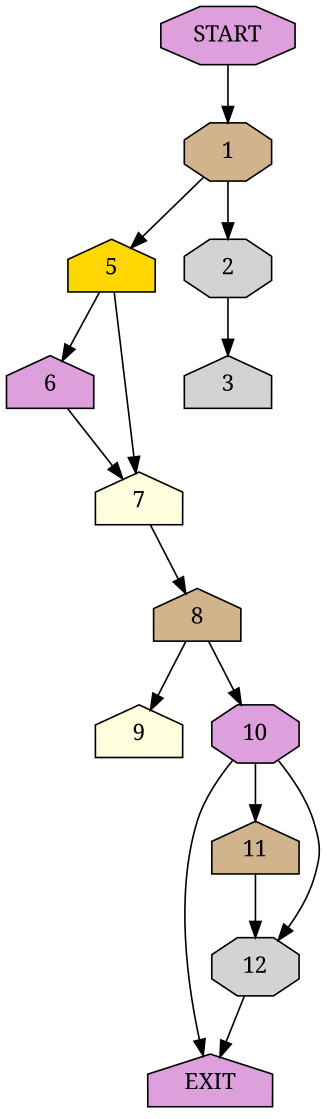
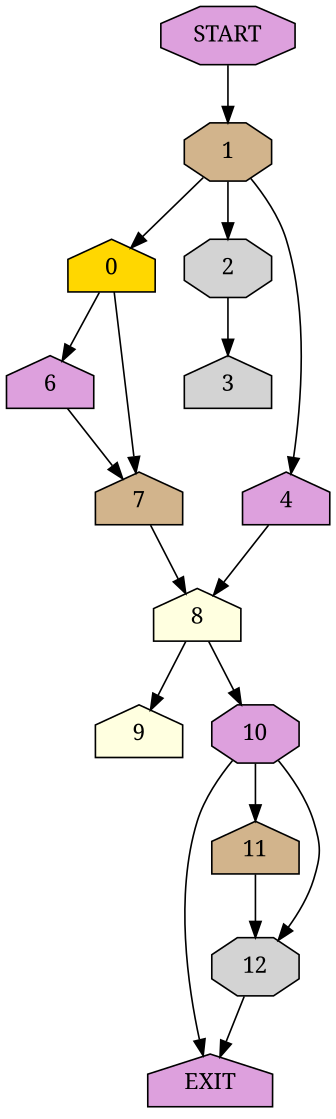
node "5": label "5" -> "0"
node "7": fillcolor lightyellow -> tan
node "4": added
node "8": fillcolor tan -> lightyellow
